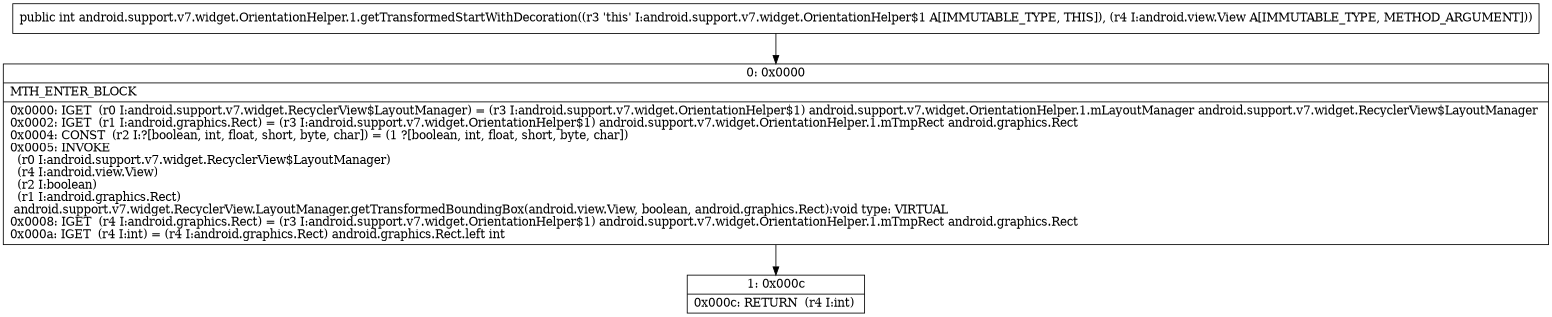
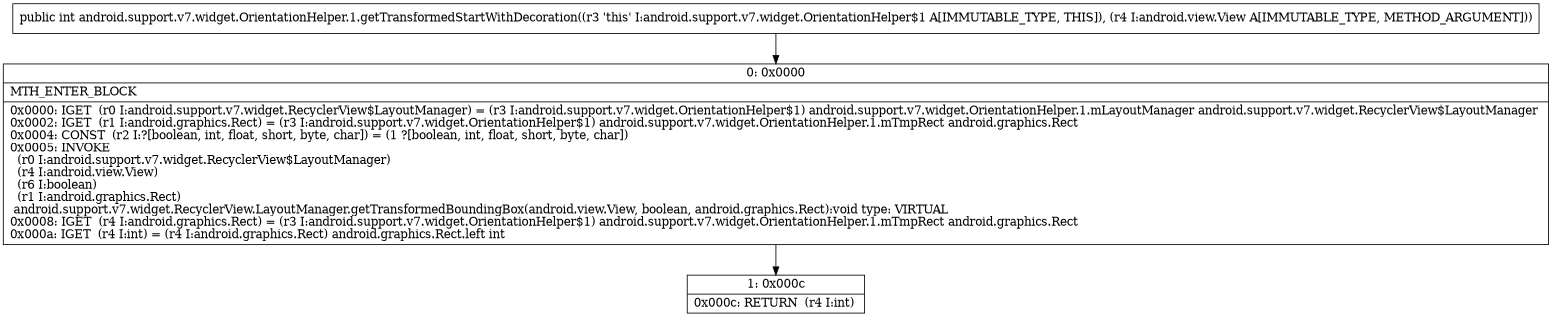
node "0: 0x0000": text "(r2 I:boolean)" -> "(r6 I:boolean)"
